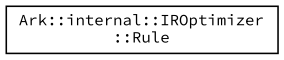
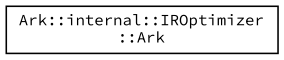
node "Ark::internal::IROptimizer ::Rule": label "Ark::internal::IROptimizer ::Rule" -> "Ark::internal::IROptimizer ::Ark"
